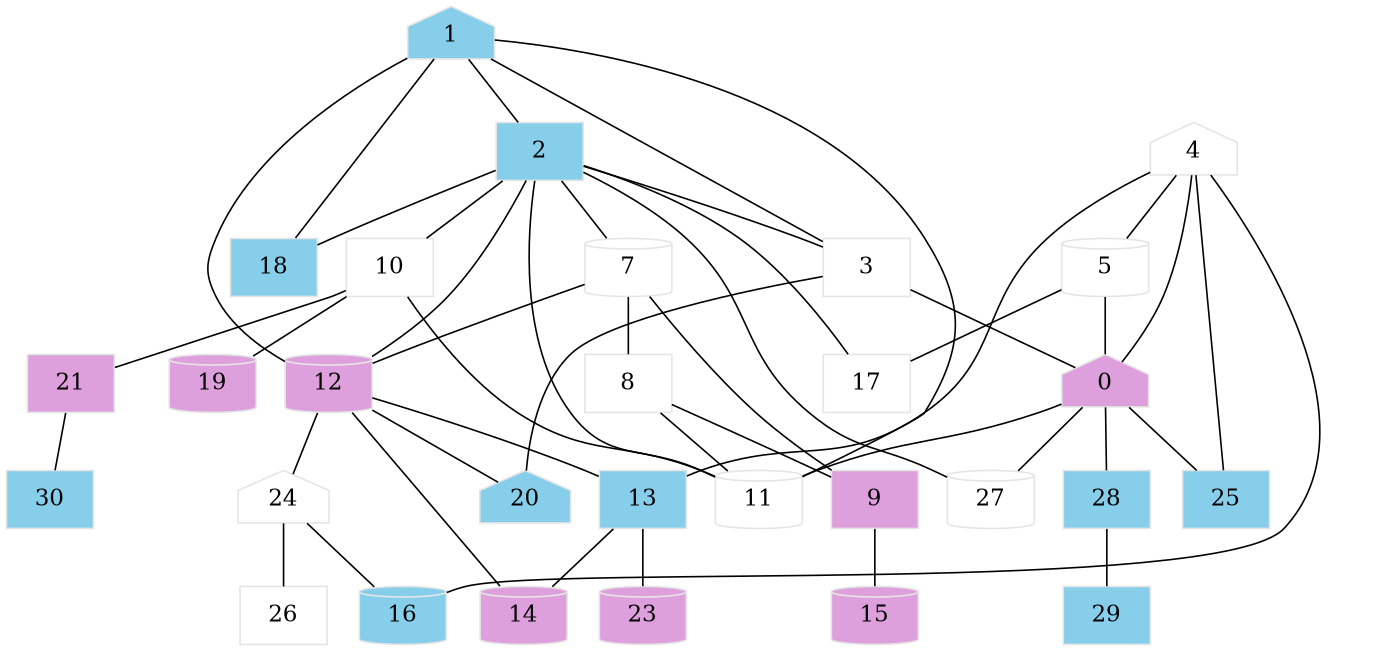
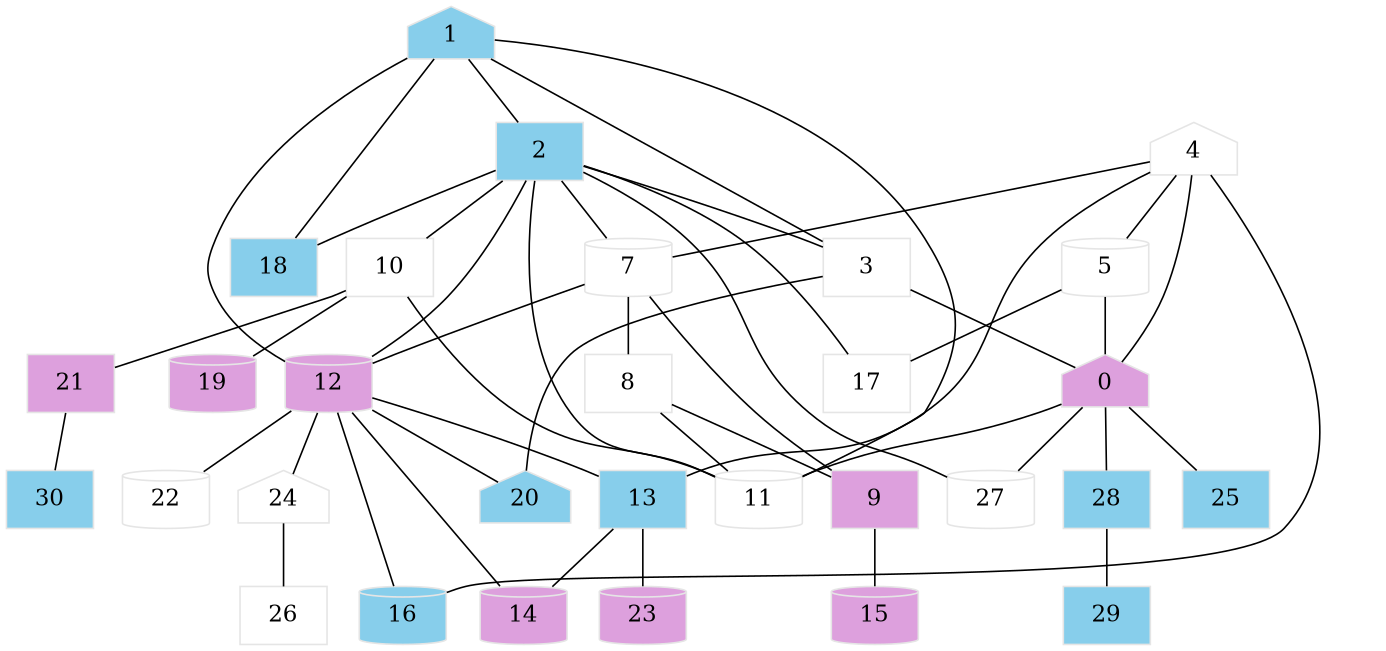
edge "4" -- "25": now "4" -- "7"
node "22": added
edge "24" -- "16": now "12" -- "16"
